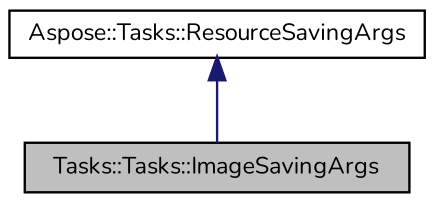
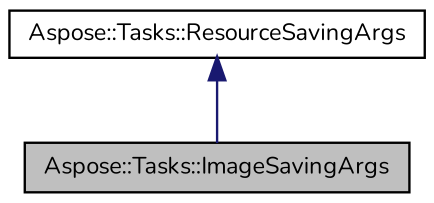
node "Tasks::Tasks::ImageSavingArgs": label "Tasks::Tasks::ImageSavingArgs" -> "Aspose::Tasks::ImageSavingArgs"
